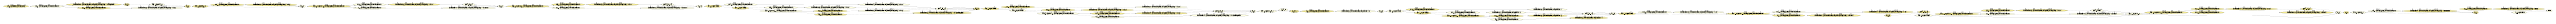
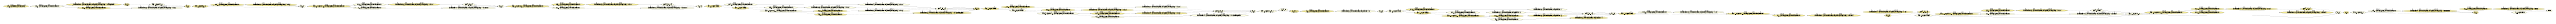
node "$r14 = <java.lang.System: java.io.PrintStream out>": removed
